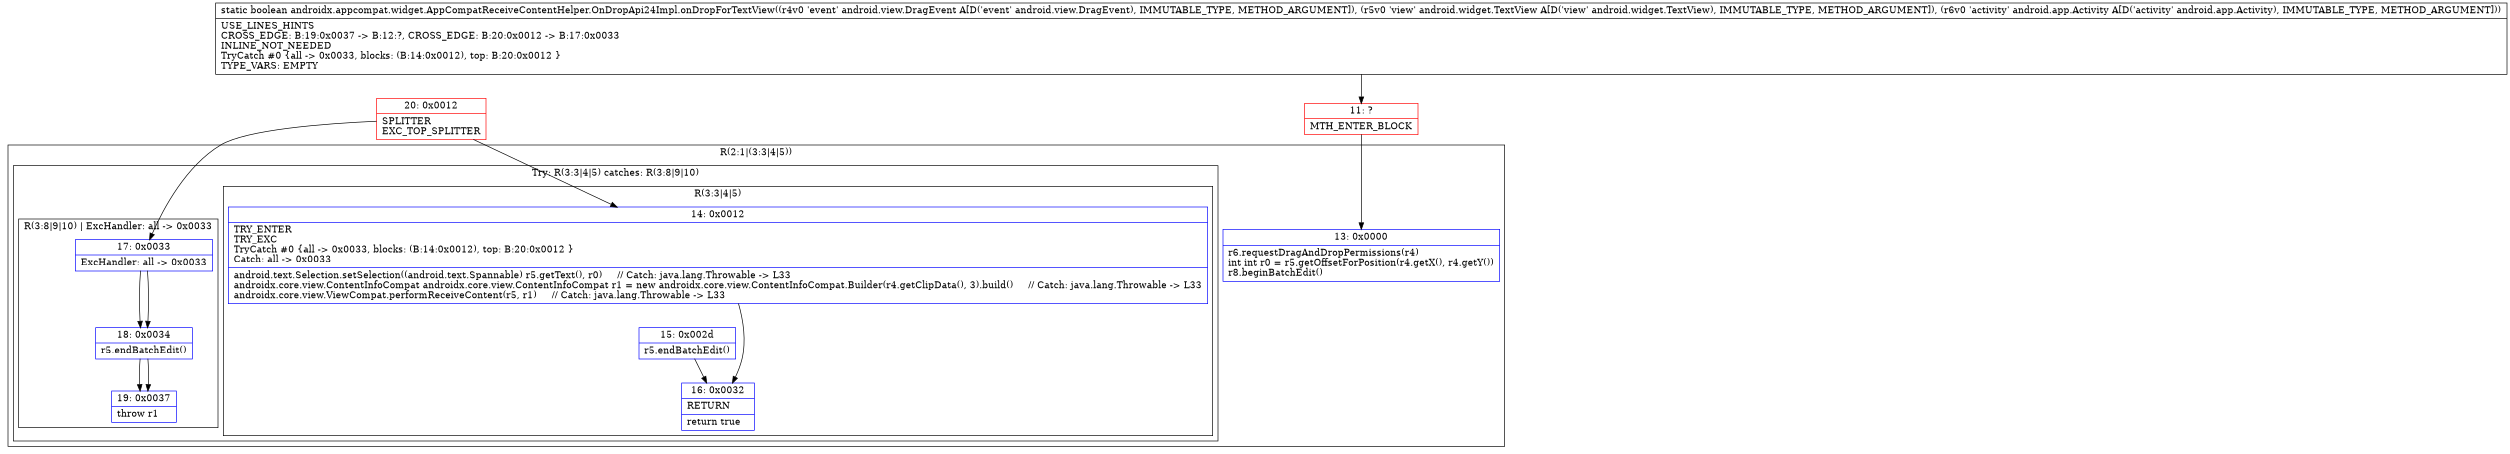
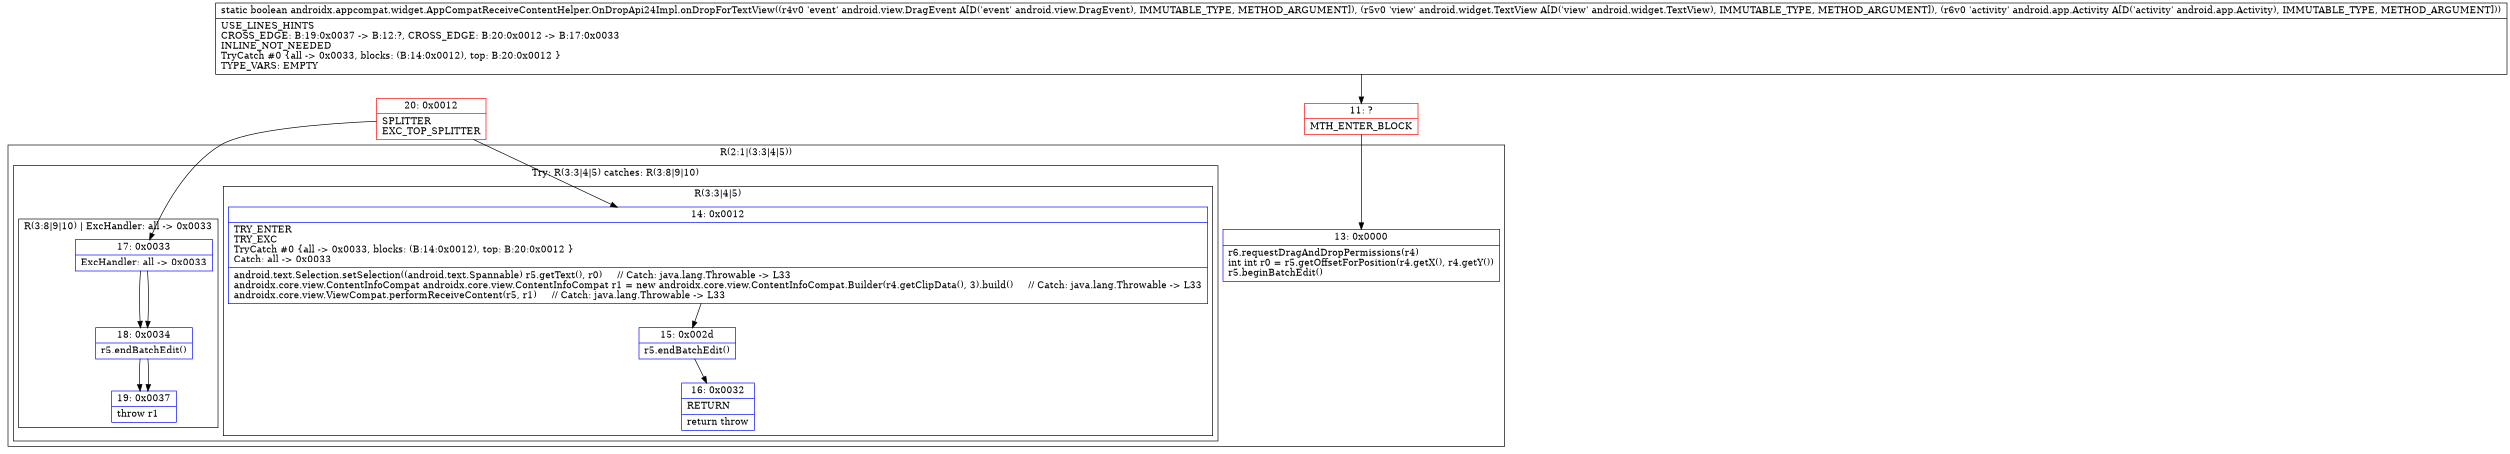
node "13: 0x0000": text "r8.beginBatchEdit()" -> "r5.beginBatchEdit()"
edge "14: 0x0012" -> "16: 0x0032": now "14: 0x0012" -> "15: 0x002d"
node "16: 0x0032": text "return true" -> "return throw"
